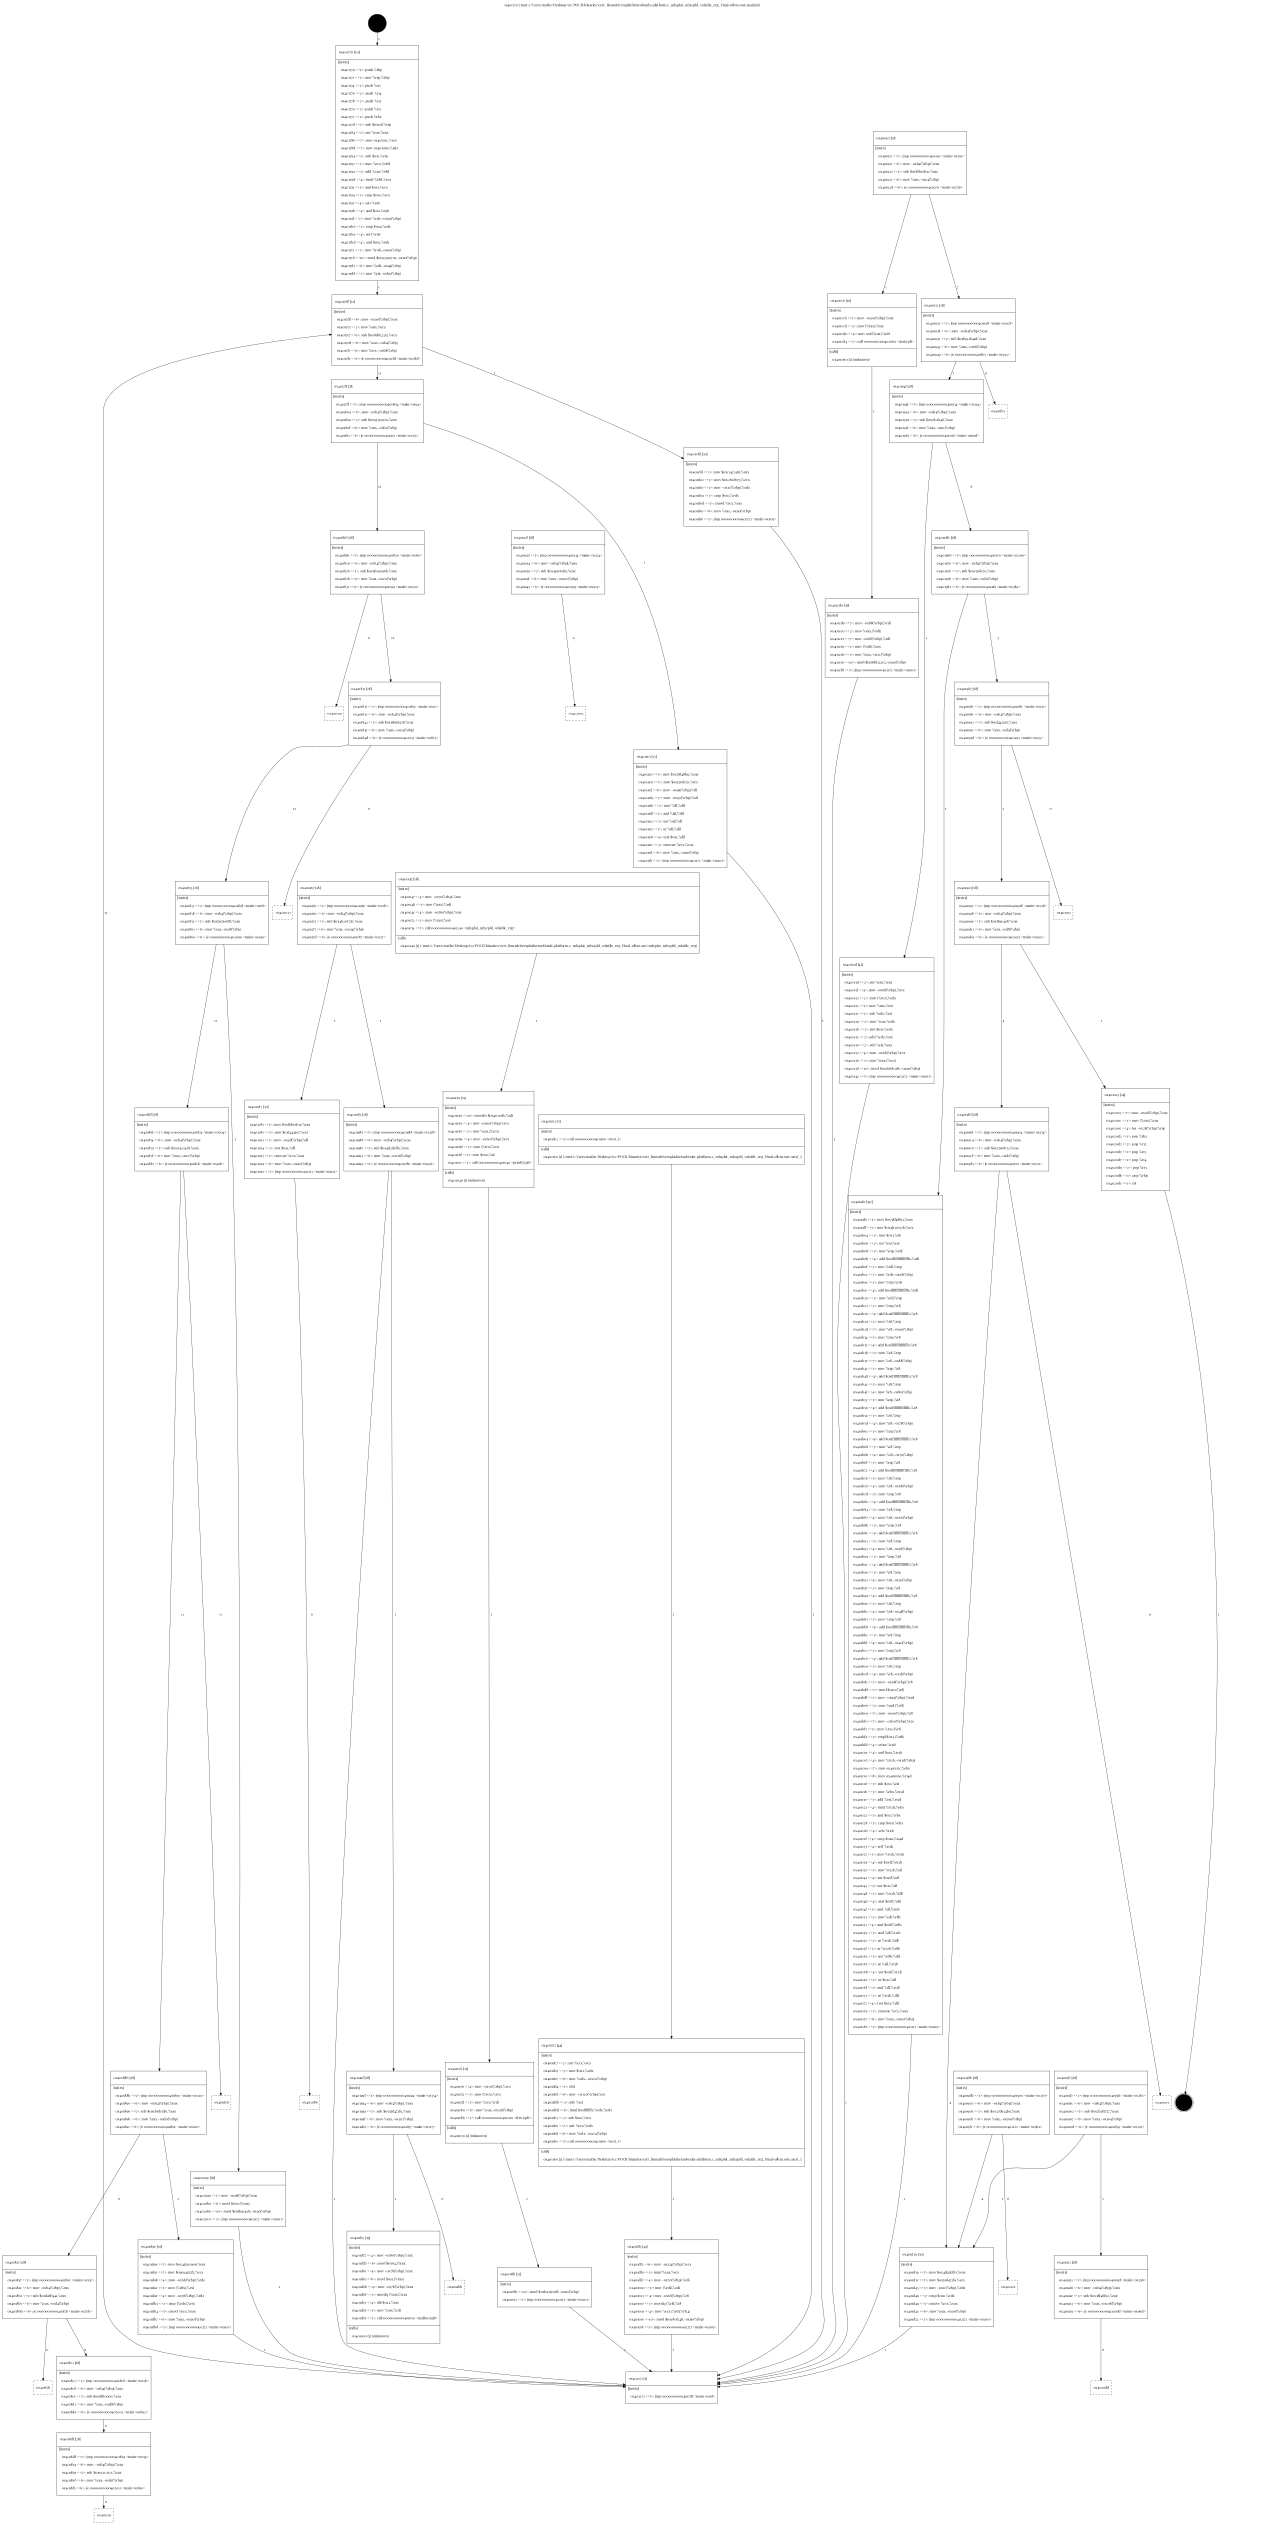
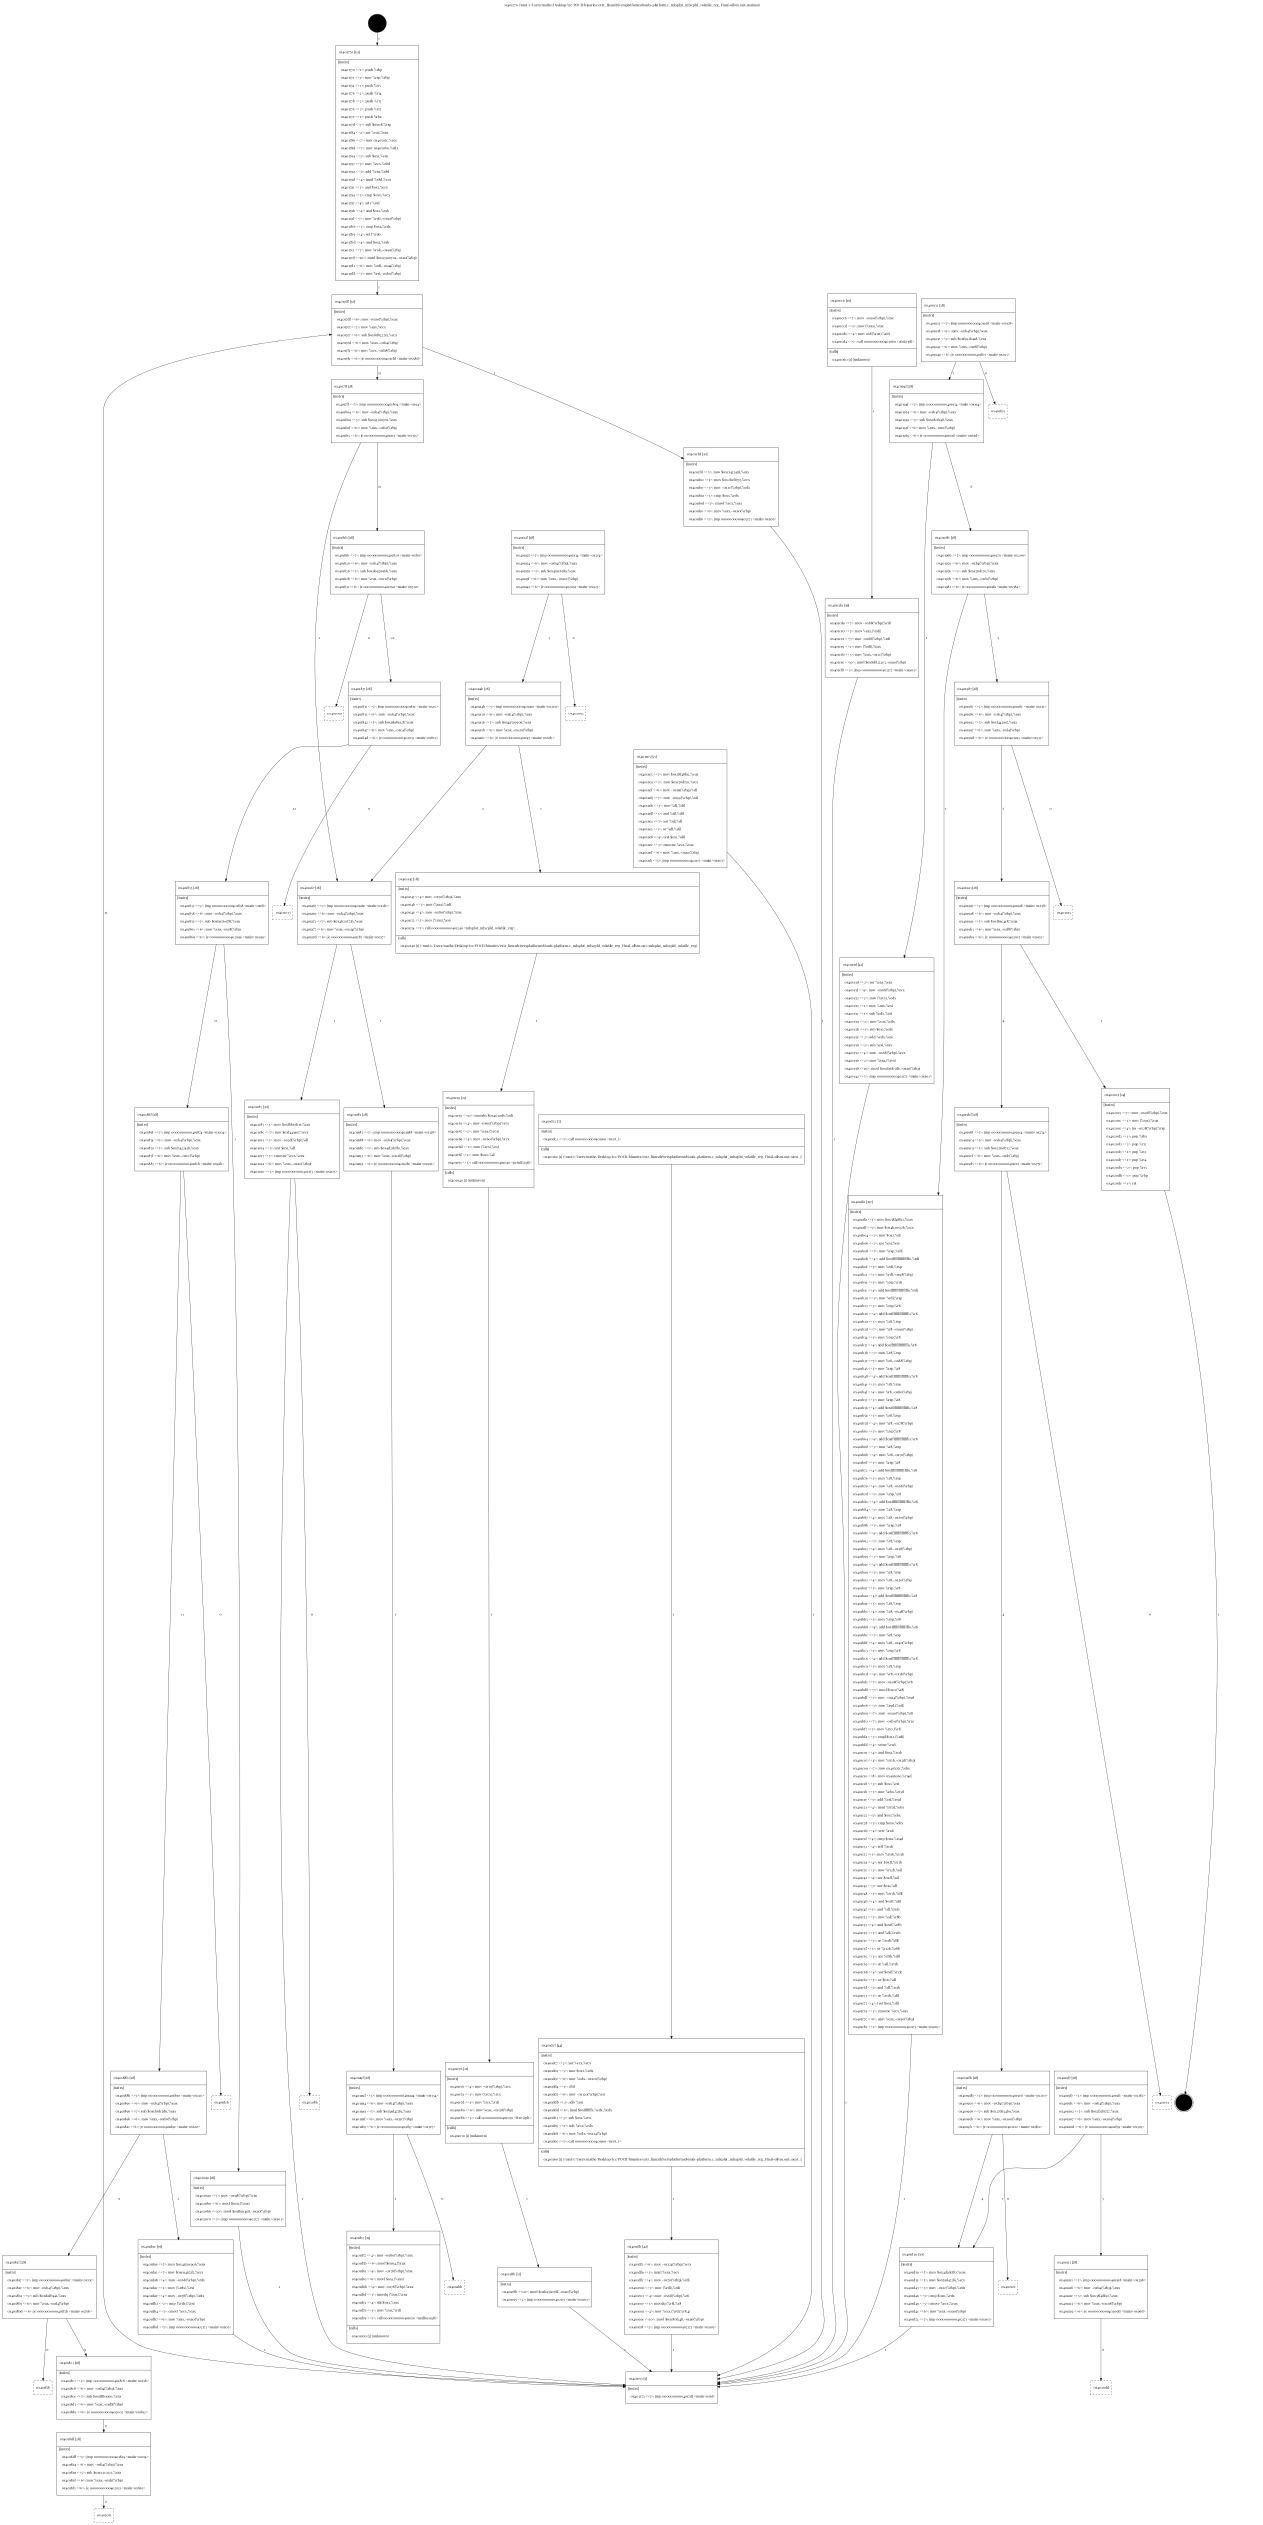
node "0x401917 [28]": removed
edge "0x4017ff [28]" -> "0x401ac5 [53]": now "0x4017ff [28]" -> "0x401a67 [28]"
node "0x401a4b [28]": added
edge "0x4019bf [28]" -> "0x401d39 [30]": now "0x4019bf [28]" -> "0x4019db [28]"
edge "0x401a83 [28]" -> "0x402173 [5]": now "0x401c87 [30]" -> "0x402173 [5]"
